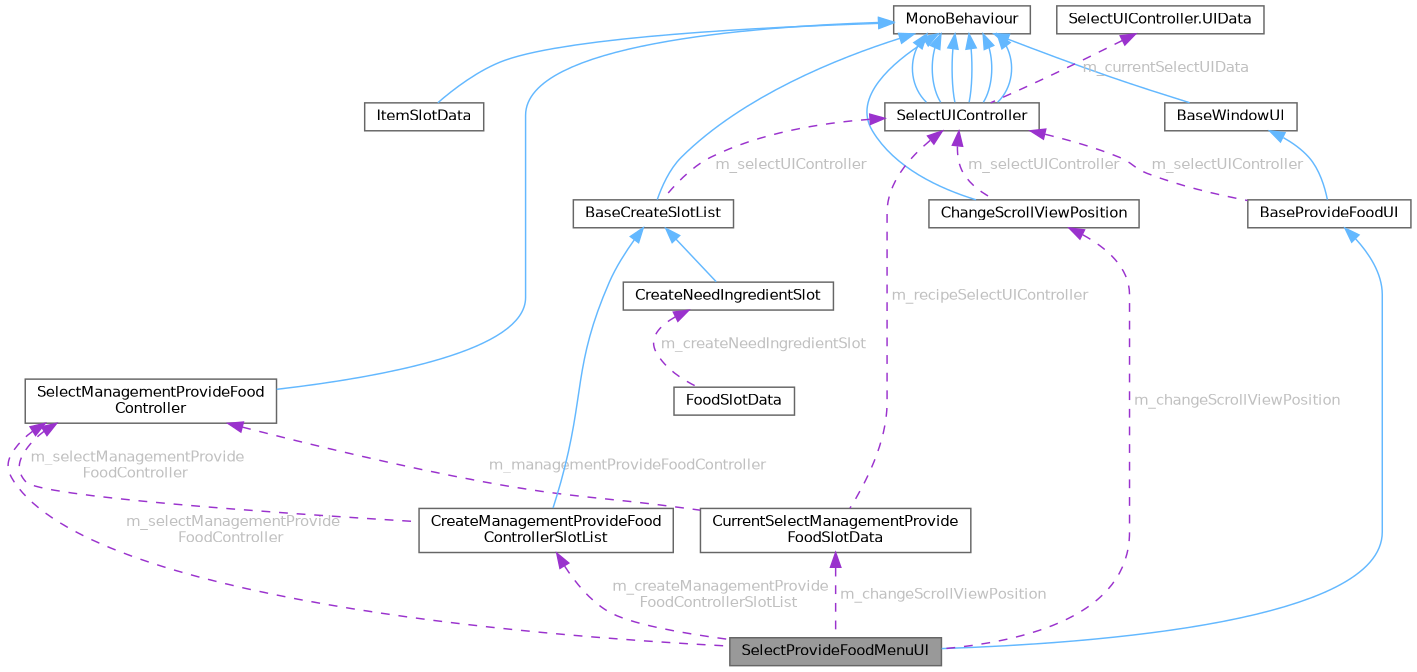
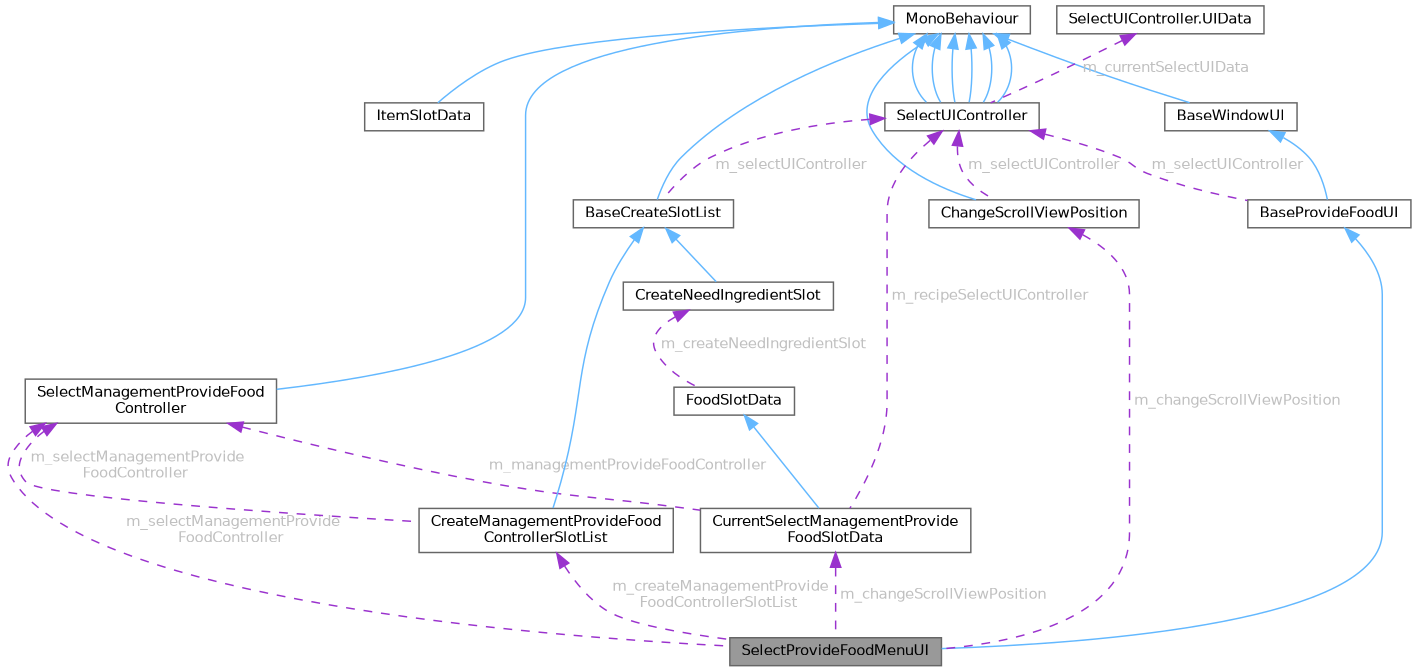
edge "CurrentSelectManagementProvide FoodSlotData" -> "FoodSlotData": added
